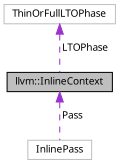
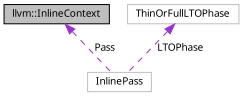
edge "llvm::InlineContext" -> "ThinOrFullLTOPhase": now "InlinePass" -> "ThinOrFullLTOPhase"
